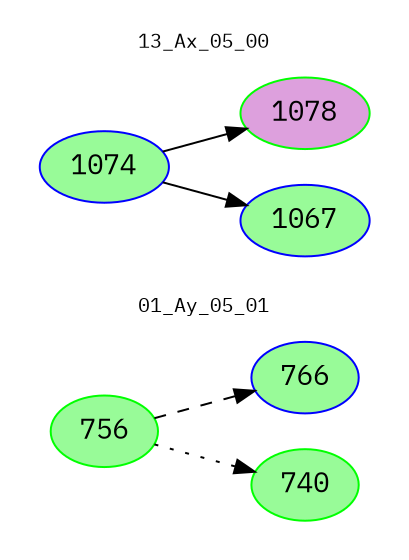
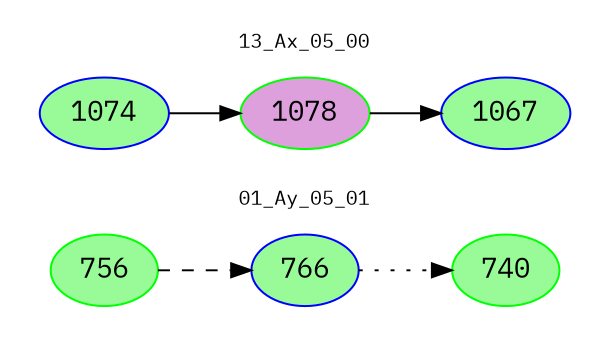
edge "1074" -> "1067": now "1078" -> "1067"
edge "756" -> "740": now "766" -> "740"
